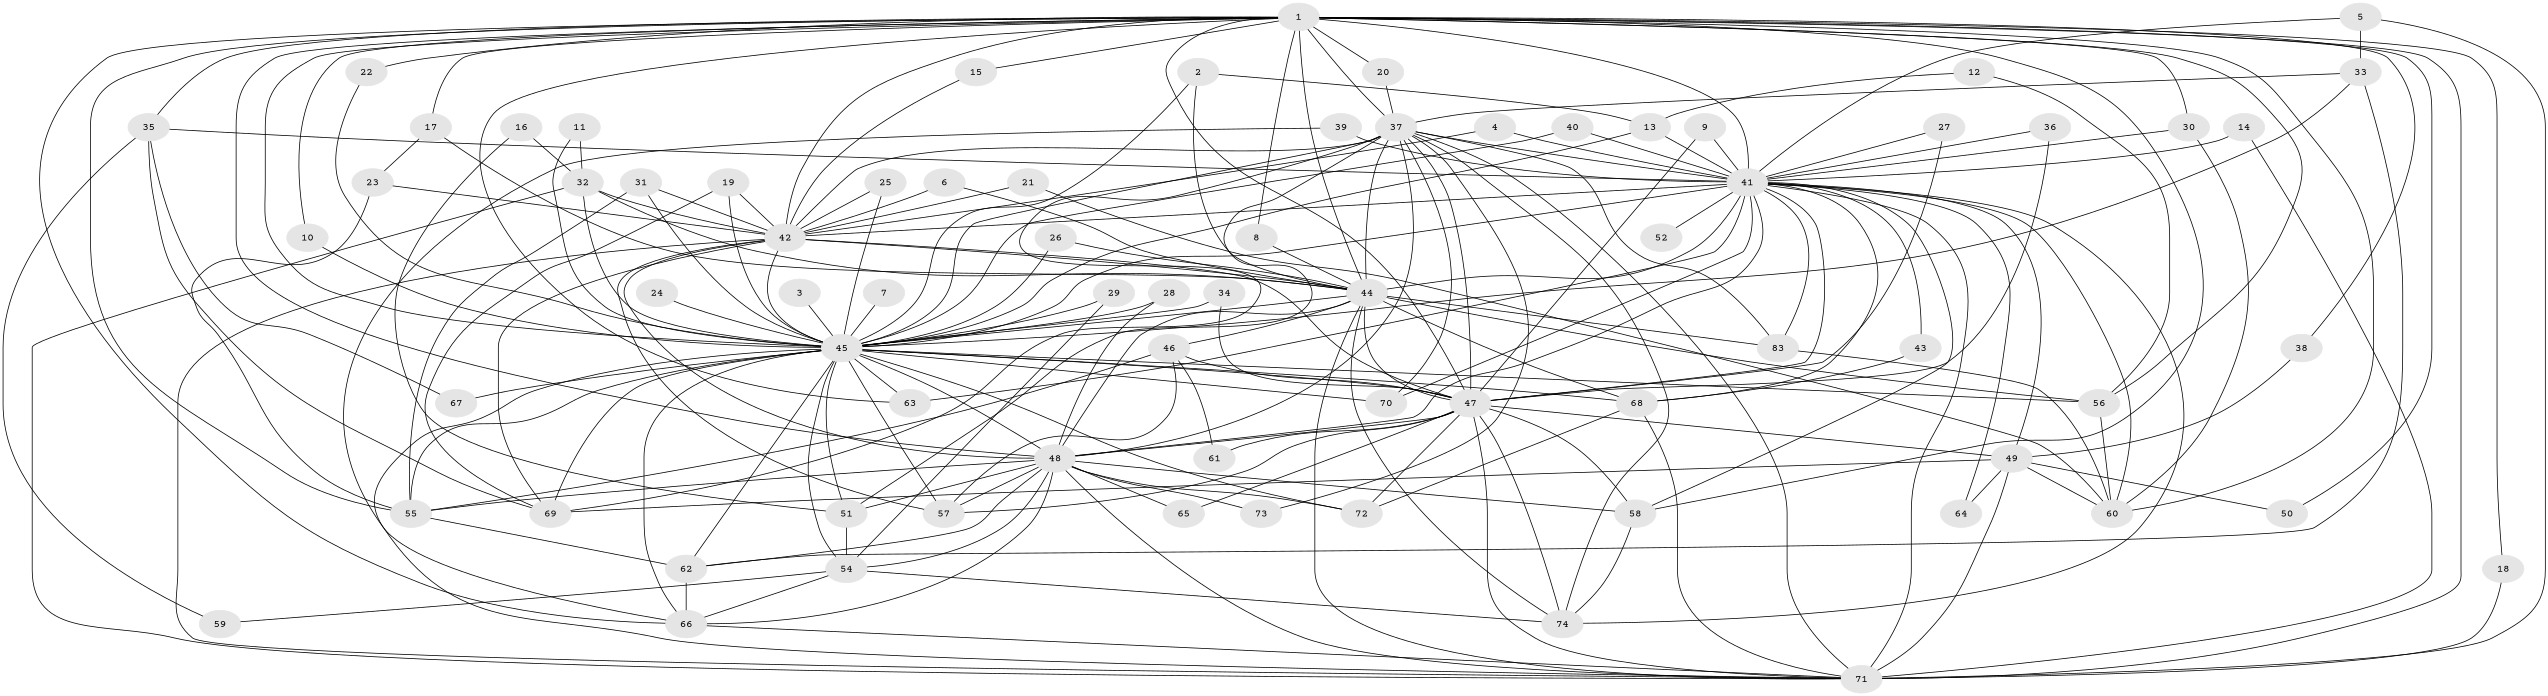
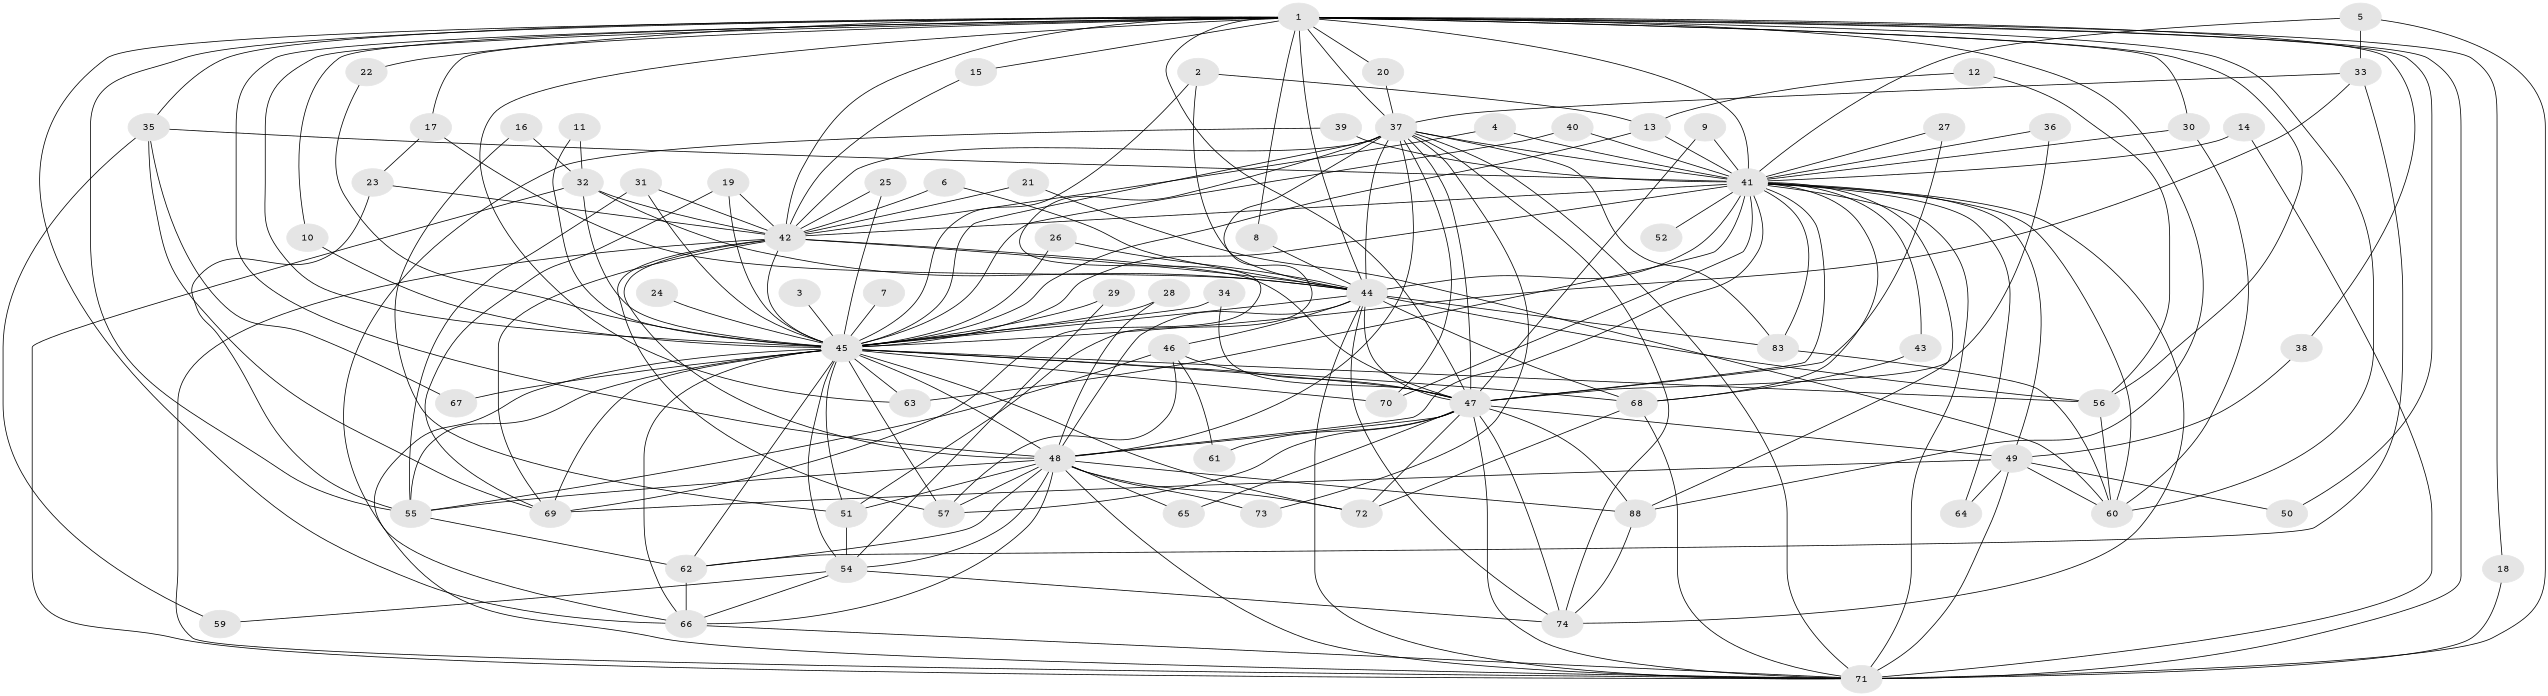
node "58": label "58" -> "88"
